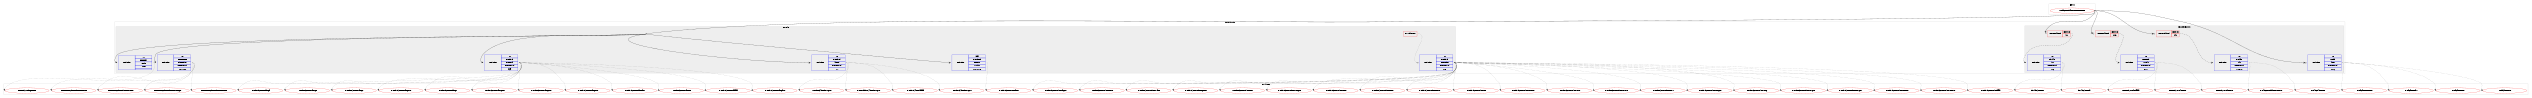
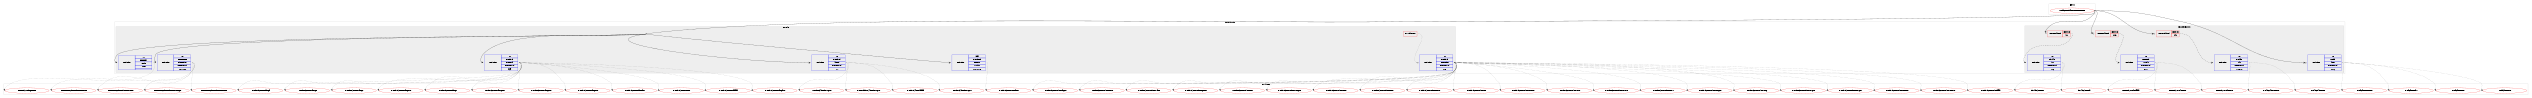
node "sys-devel/autoconf-2.13": label "sys-devel/autoconf-2.13" -> "sys-devel/gettext-2.13"
node "sys-libs/squashfuse-1.2.11-r1": label "sys-libs/squashfuse-1.2.11-r1" -> "sys-libs/zlib-1.2.11-r1"
